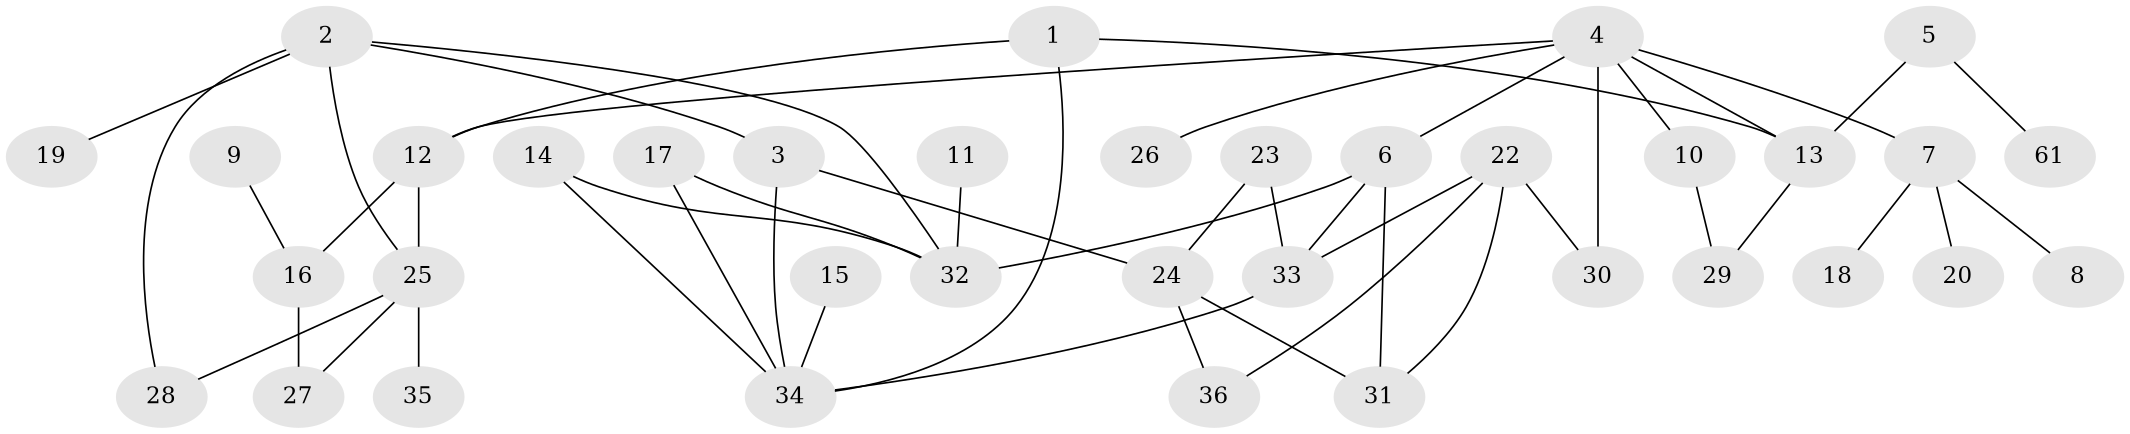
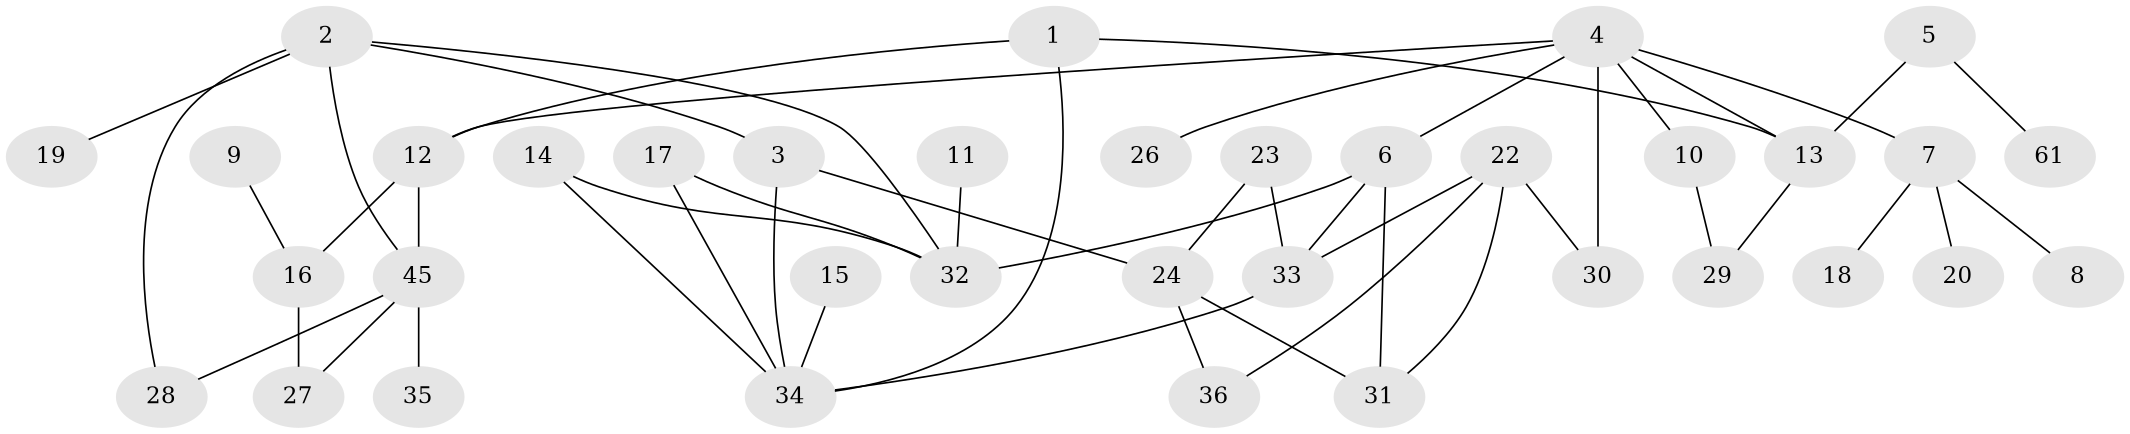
node "25": label "25" -> "45"
